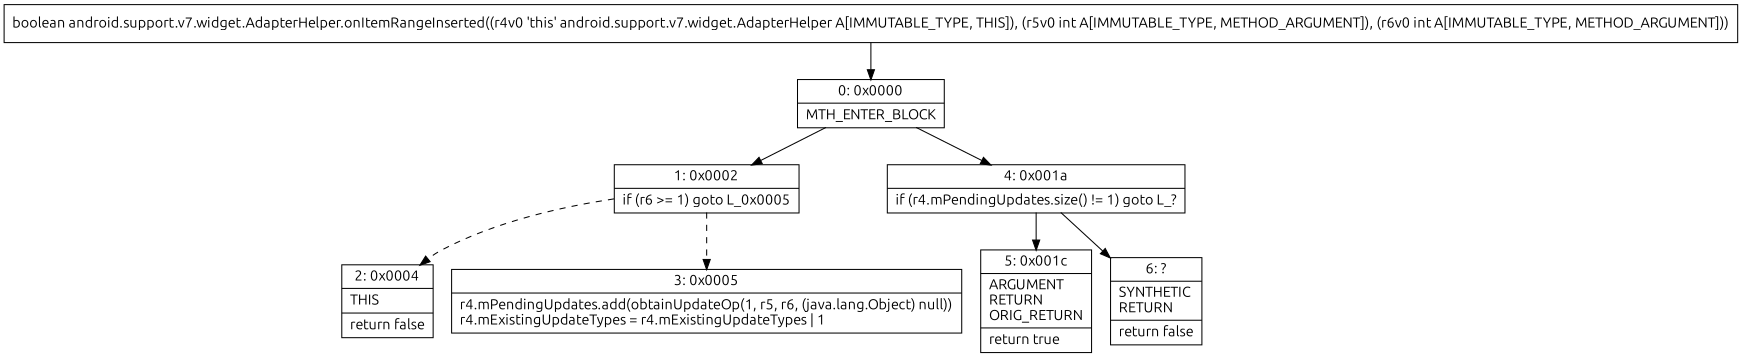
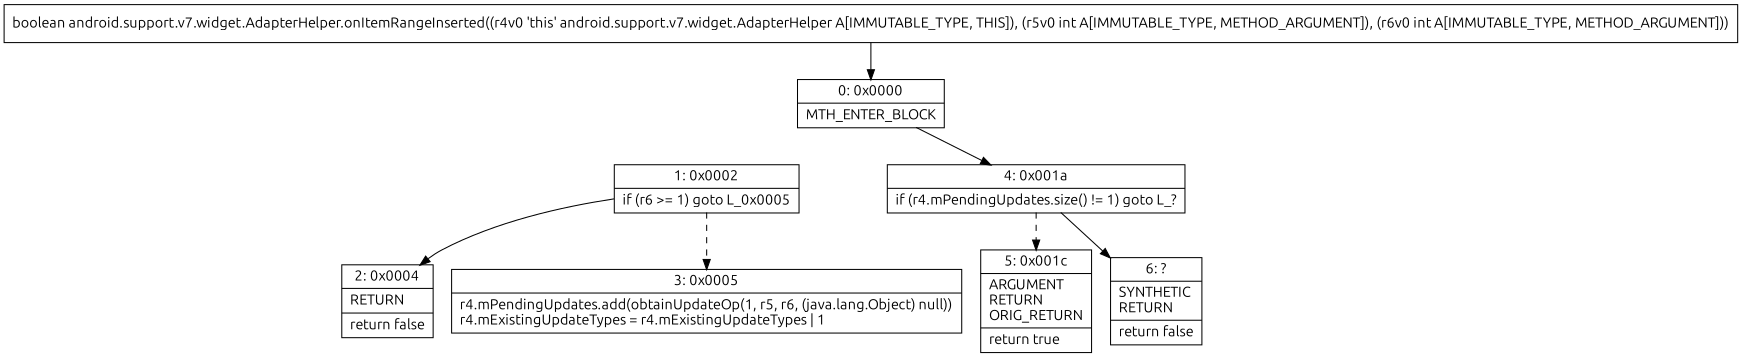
edge "0: 0x0000" -> "1: 0x0002": removed
edge "1: 0x0002" -> "2: 0x0004": style dashed -> solid
edge "4: 0x001a" -> "5: 0x001c": style solid -> dashed
node "2: 0x0004": text "THIS" -> "RETURN"
